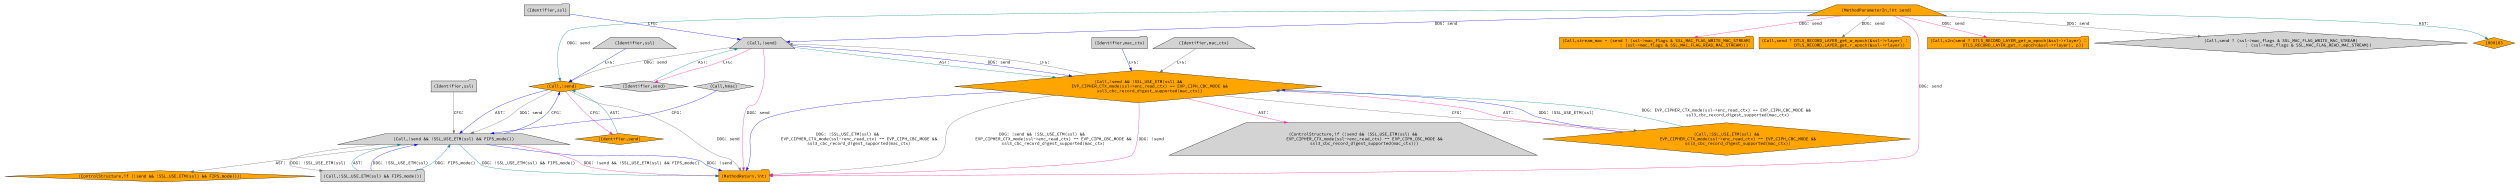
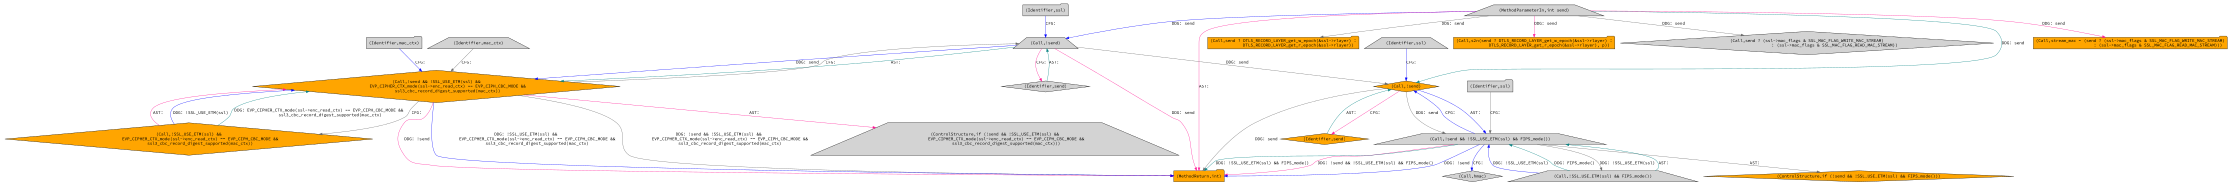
node "(MethodParameterIn,int send)": fillcolor orange -> lightgrey
node "1000103": removed
edge "(MethodParameterIn,int send)" -> "(MethodReturn,int)": label "DDG: send" -> "AST: "
edge "(Call,hmac)" -> "(Call,!send && !SSL_USE_ETM(ssl) && FIPS_mode())": reversed
node "(Call,!SSL_USE_ETM(ssl) && FIPS_mode())": shape folder -> trapezium
